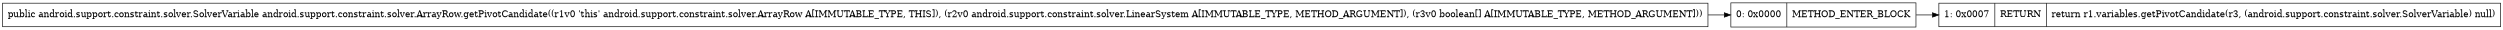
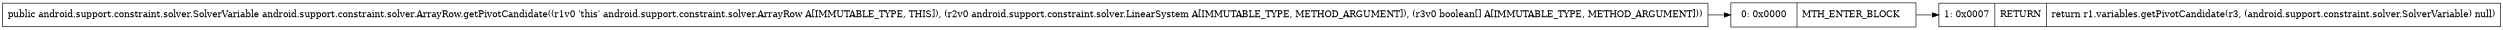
node "0: 0x0000": text "METHOD_ENTER_BLOCK" -> "MTH_ENTER_BLOCK"
